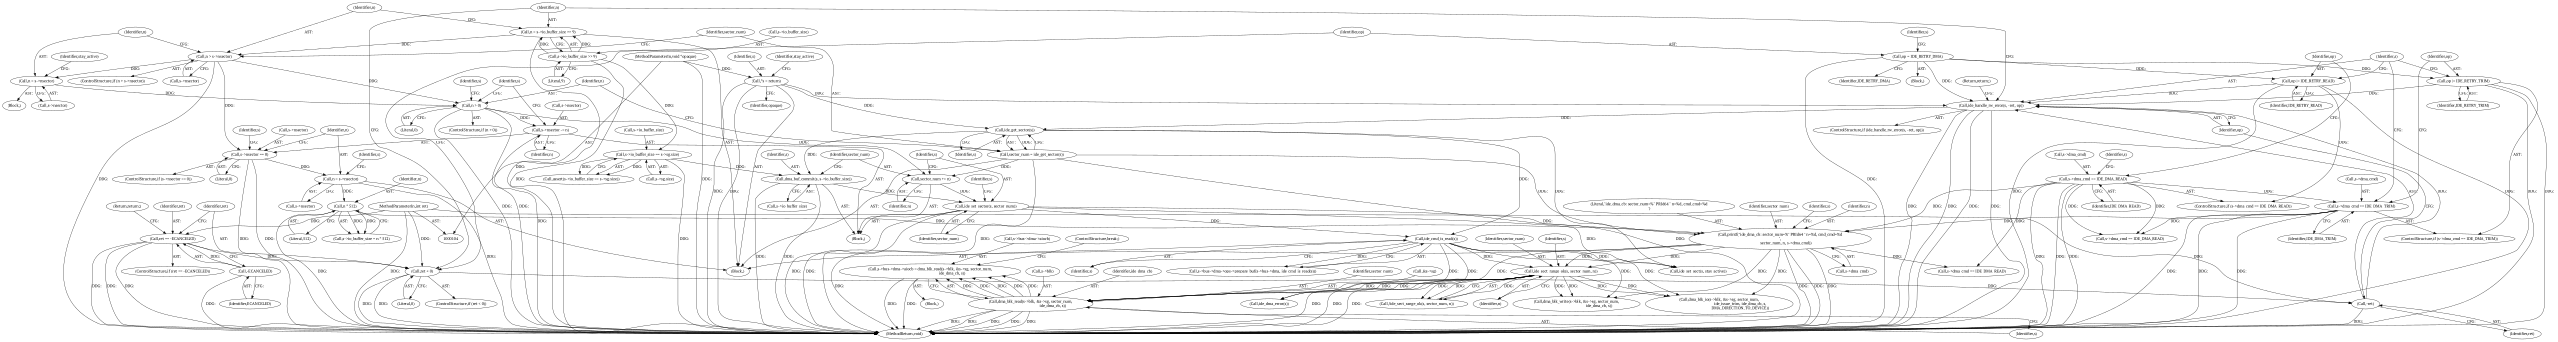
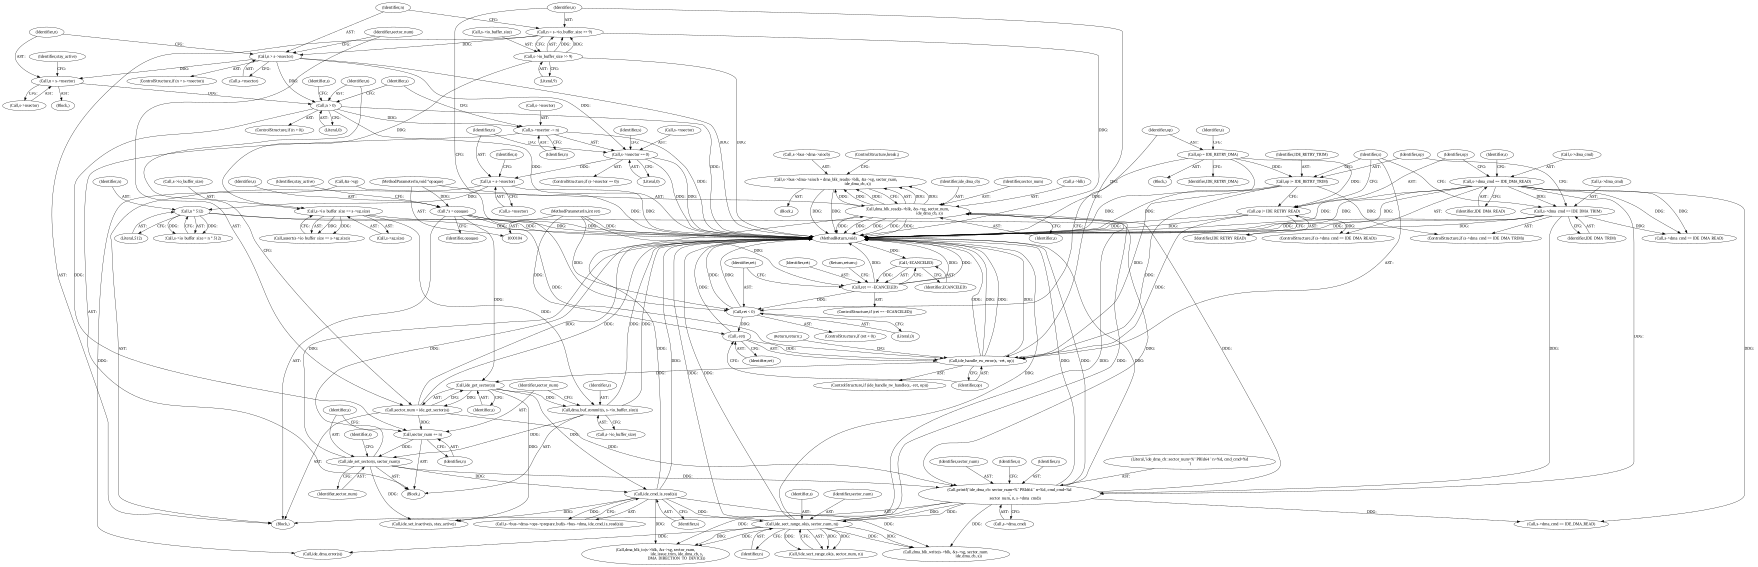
node "(Call,*s = return)": label "(Call,*s = return)" -> "(Call,*s = opaque)"
edge "(Call,op |= IDE_RETRY_TRIM)" -> "(Identifier,IDE_RETRY_TRIM)": now "(Call,op |= IDE_RETRY_TRIM)" -> "(Call,op |= IDE_RETRY_READ)"
node "(ControlStructure,if (ide_handle_rw_error(s, -ret, op)))": label "(ControlStructure,if (ide_handle_rw_error(s, -ret, op)))" -> "(ControlStructure,if (ide_handle_rw_handle(s, -ret, op)))"
edge "(Call,op |= IDE_RETRY_TRIM)" -> "(ControlStructure,if (s->dma_cmd == IDE_DMA_TRIM))": label "AST: " -> "DDG: "
node "(Call,ide_set_sect(s, stay_active))": label "(Call,ide_set_sect(s, stay_active))" -> "(Call,ide_set_inactive(s, stay_active))"
edge "(Call,ide_cmd_is_read(s))" -> "(Call,ide_dma_error(s))": now "(Call,&s->sg)" -> "(Call,ide_dma_error(s))"
edge "(Call,-ECANCELED)" -> "(MethodReturn,void)": reversed
